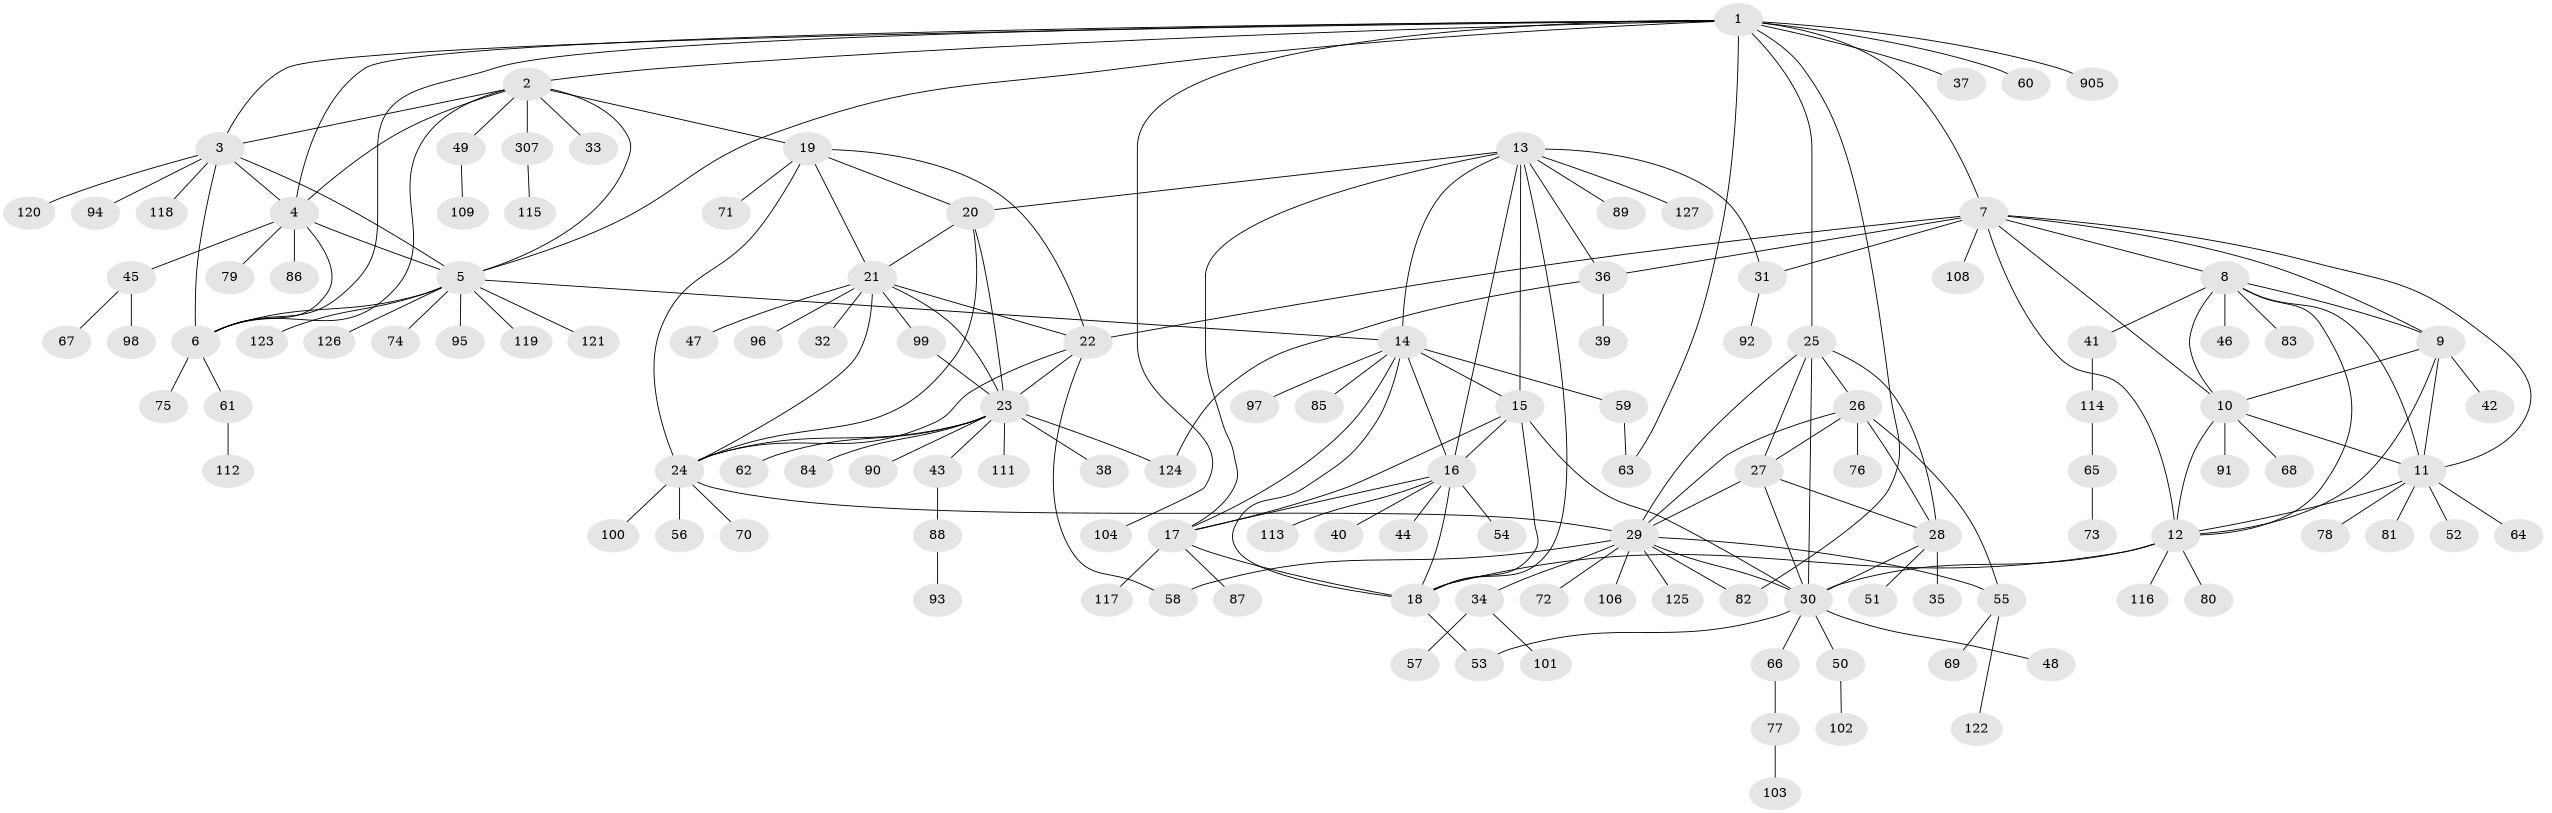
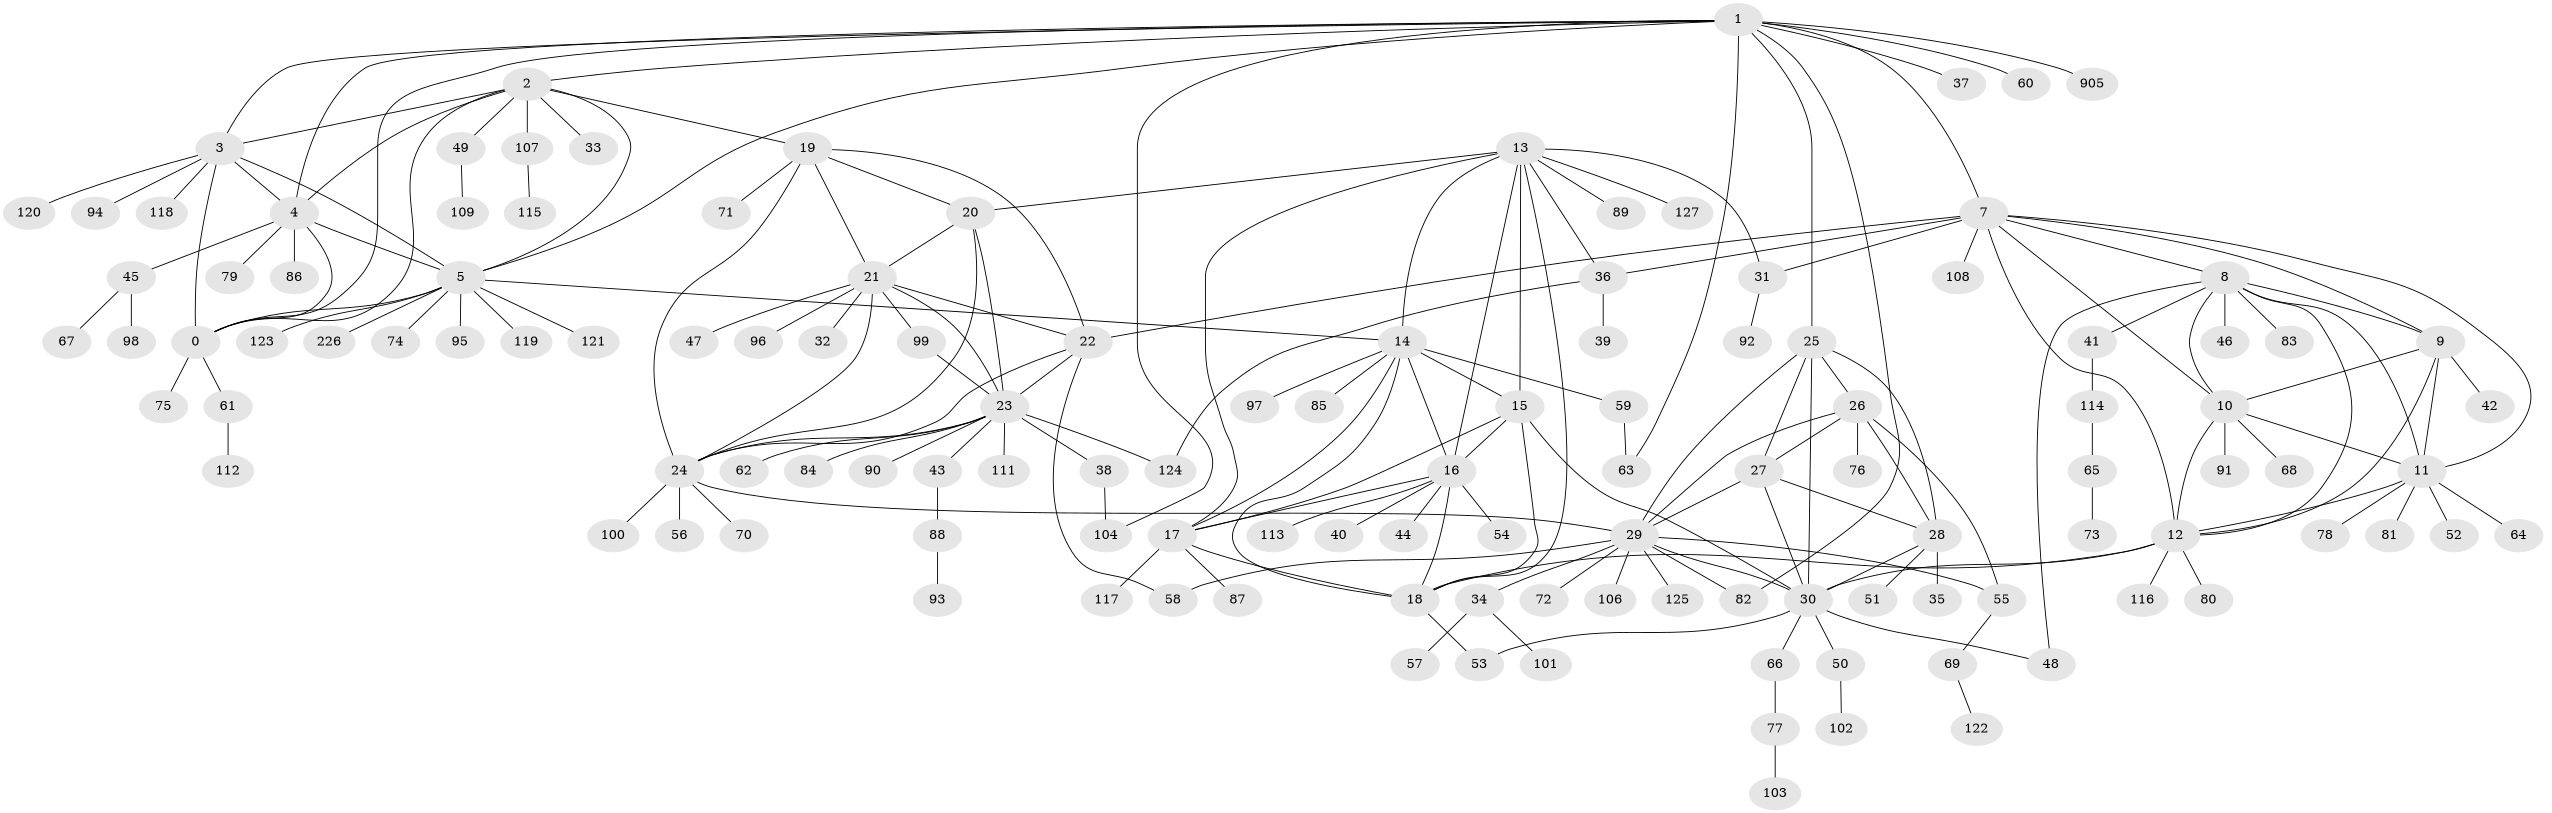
node "307": label "307" -> "107"
node "6": label "6" -> "0"
node "126": label "126" -> "226"
edge "8" -- "48": added
edge "38" -- "104": added
edge "55" -- "122": now "69" -- "122"
